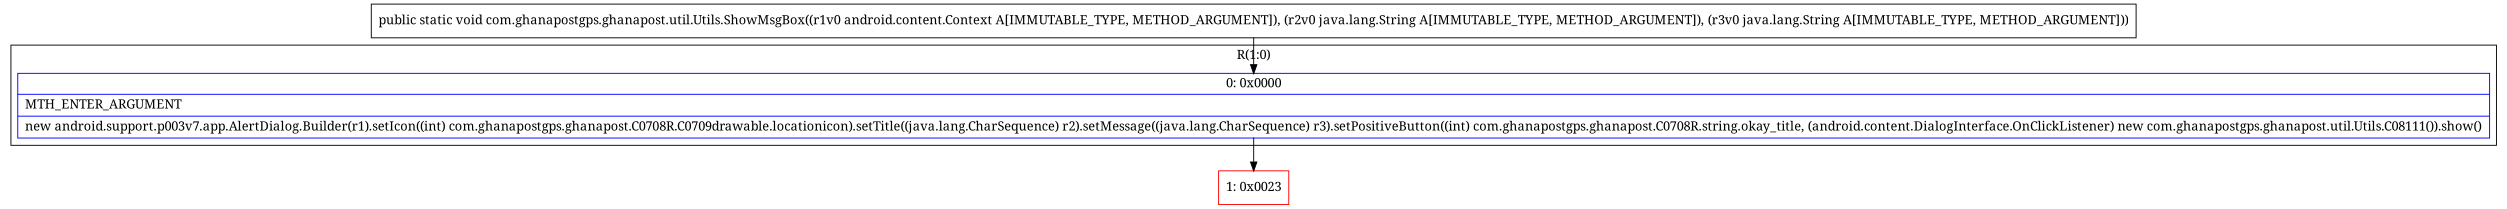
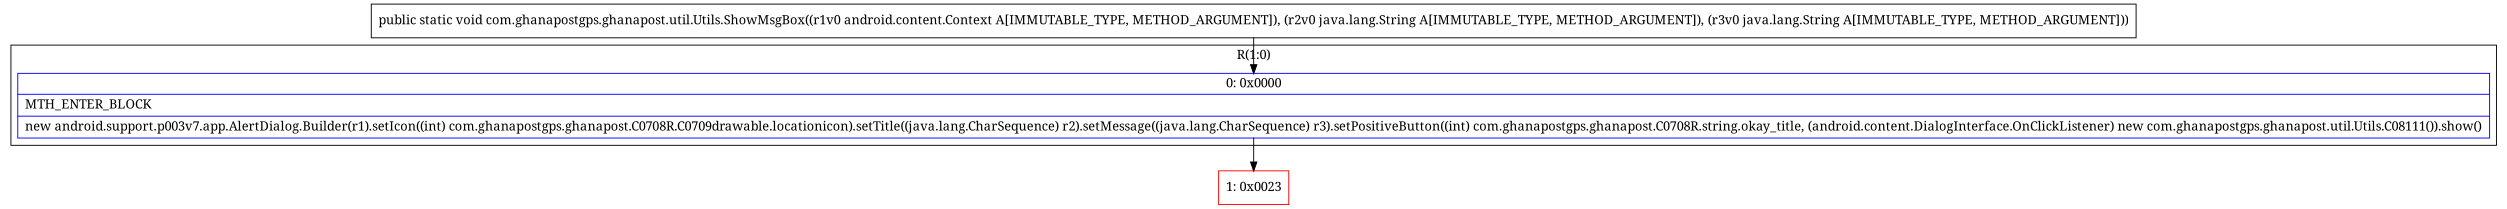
node "0: 0x0000": text "MTH_ENTER_ARGUMENT" -> "MTH_ENTER_BLOCK"
